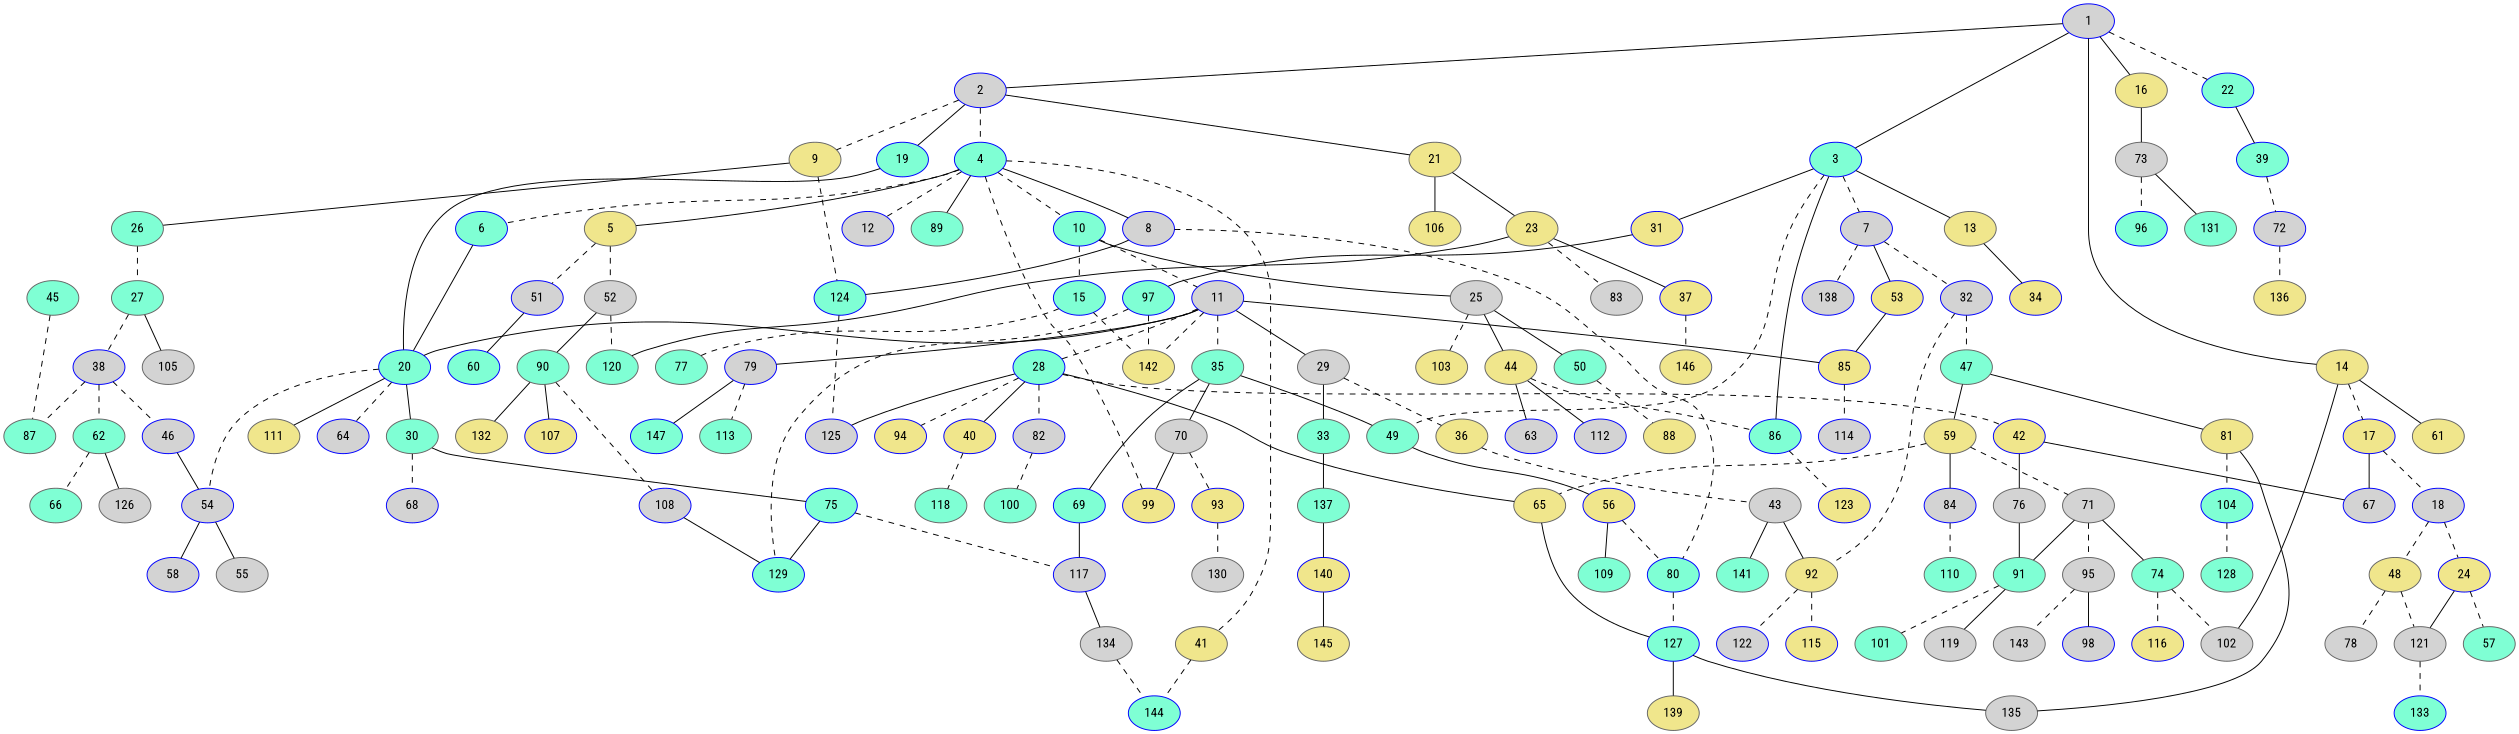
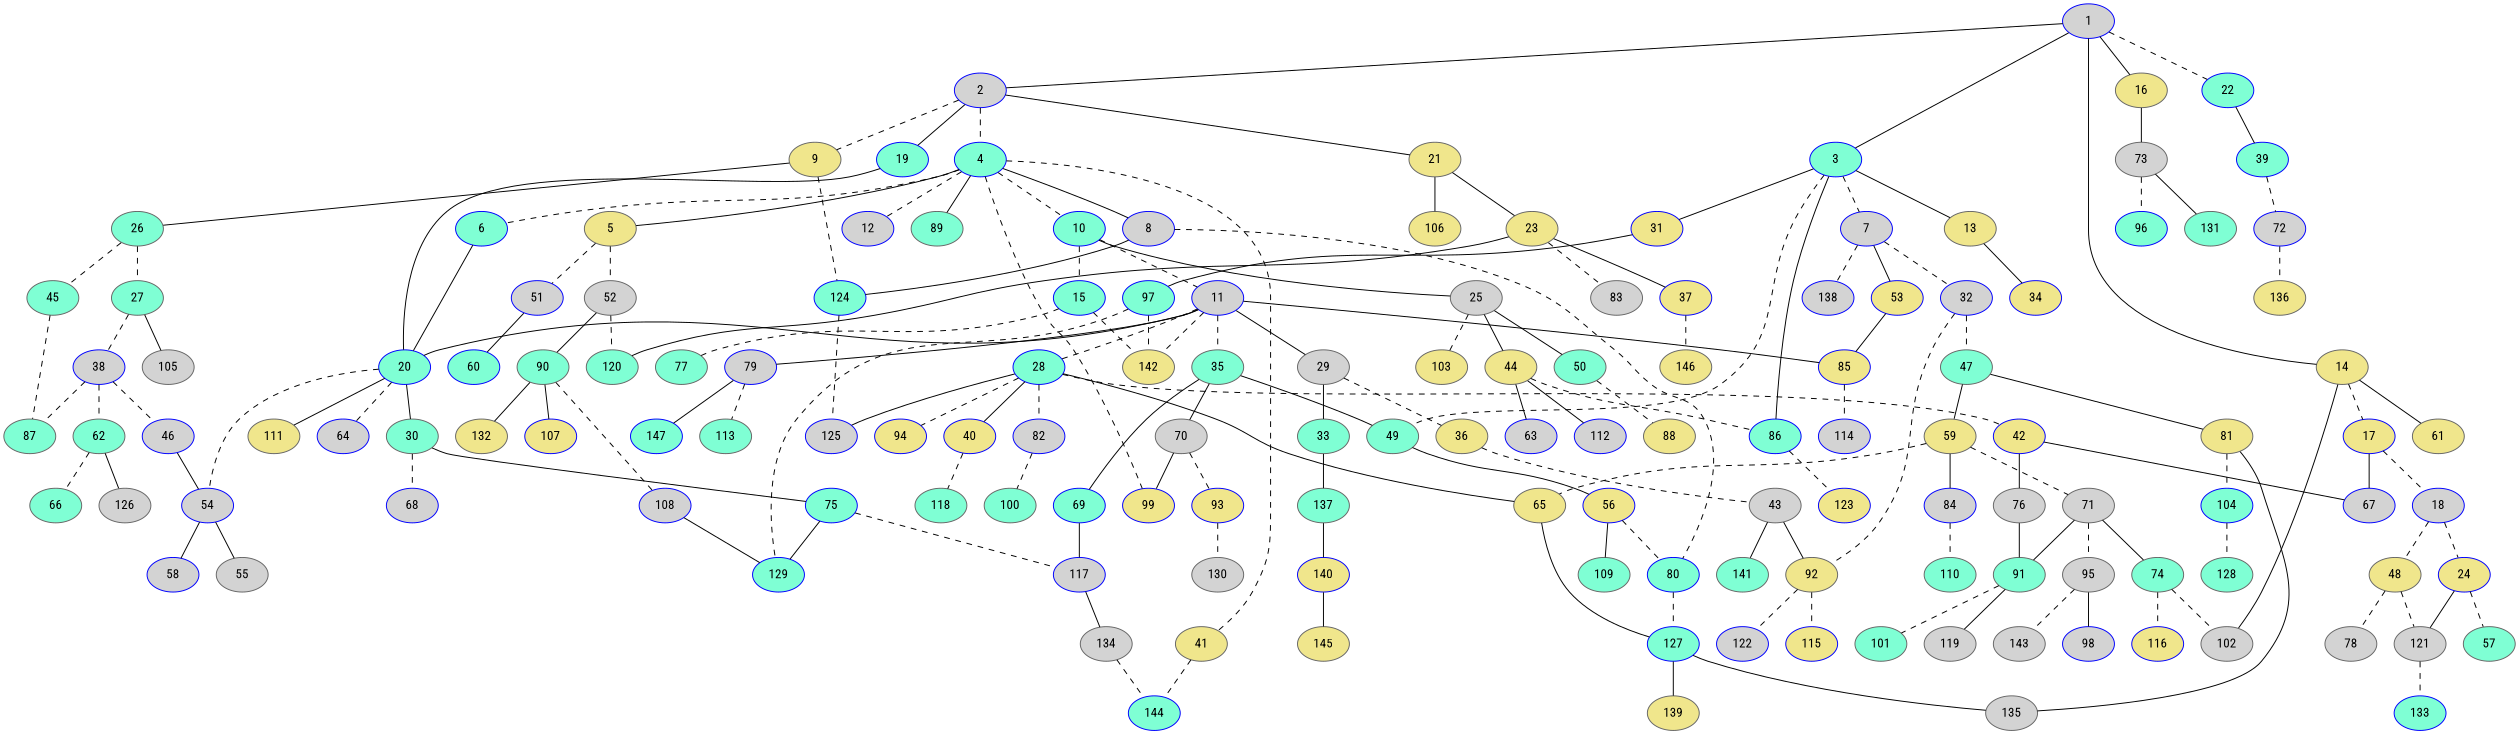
edge "26" -- "45": added
